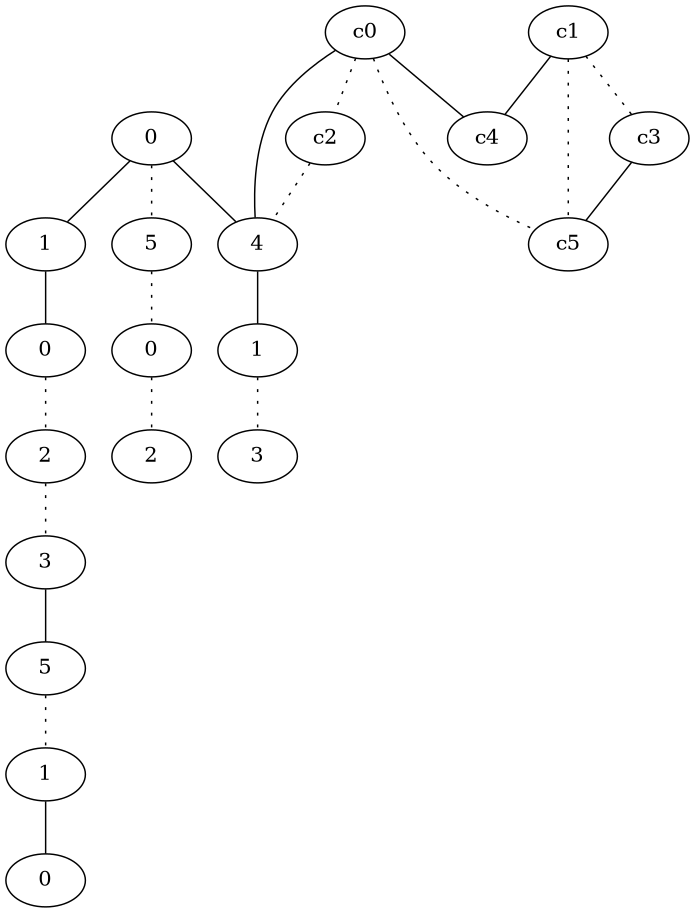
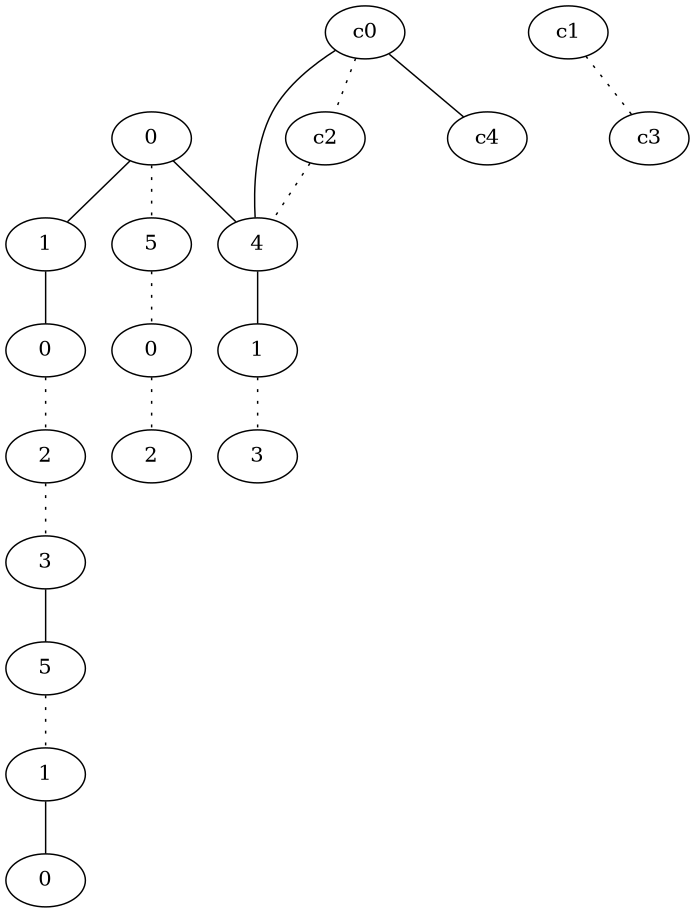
edge "c1" -- "c4": removed
node "c5": removed
